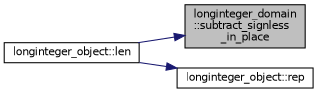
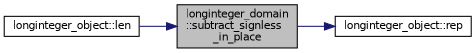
edge "longinteger_object::len" -> "longinteger_object::rep": now "longinteger_domain ::subtract_signless _in_place" -> "longinteger_object::rep"
